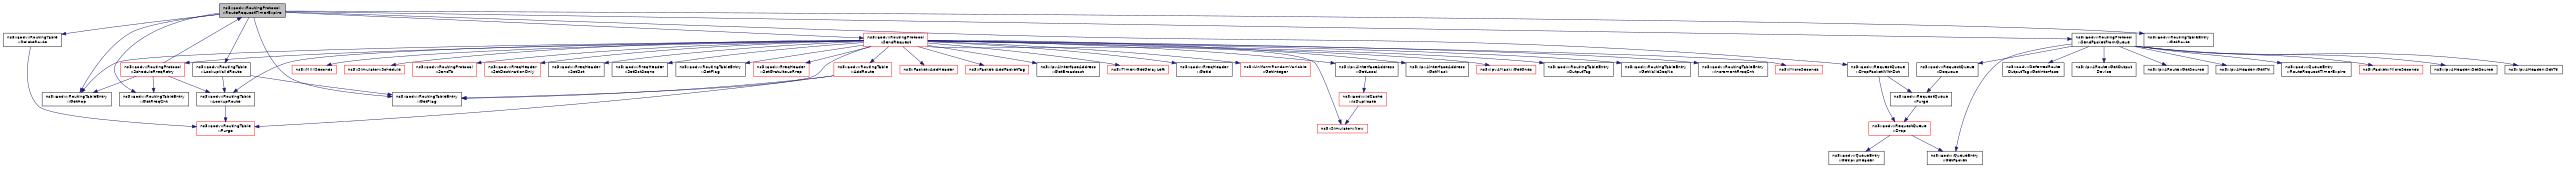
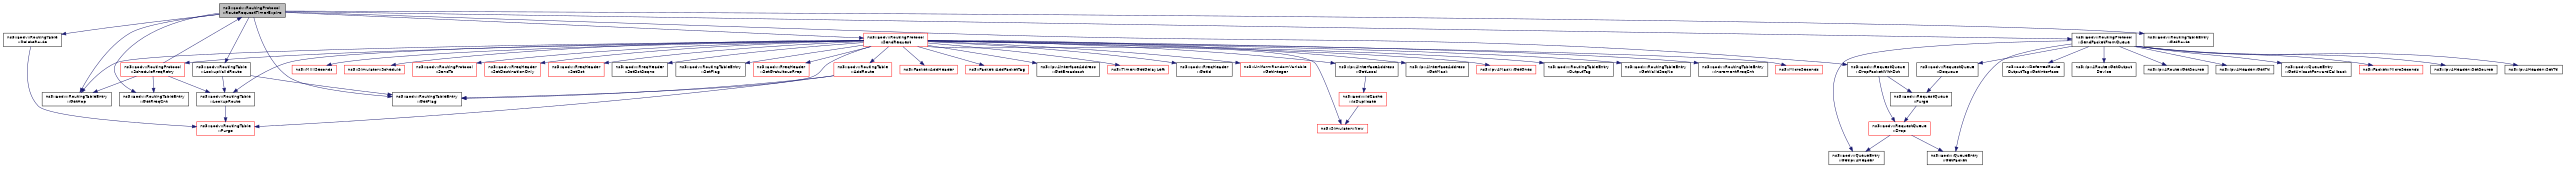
edge "ns3::aodv::RoutingProtocol ::SendPacketFromQueue" -> "ns3::aodv::QueueEntry ::GetIpv4Header": added
node "ns3::aodv::RreqHeader ::SetDst": color black -> red
node "ns3::aodv::QueueEntry ::RouteRequestTimerExpire": label "ns3::aodv::QueueEntry ::RouteRequestTimerExpire" -> "ns3::aodv::QueueEntry ::GetUnicastForwardCallback"
